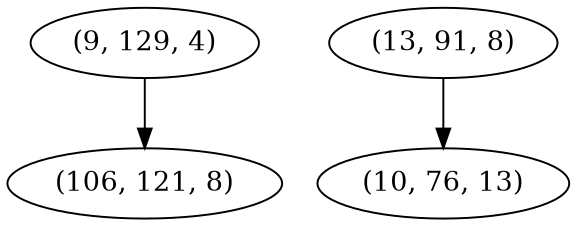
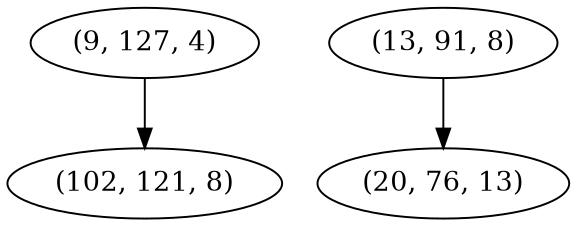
node "(9, 129, 4)": label "(9, 129, 4)" -> "(9, 127, 4)"
node "(106, 121, 8)": label "(106, 121, 8)" -> "(102, 121, 8)"
node "(10, 76, 13)": label "(10, 76, 13)" -> "(20, 76, 13)"
